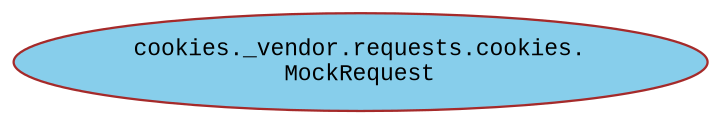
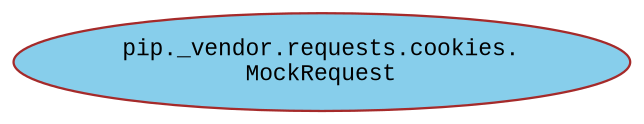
node "cookies._vendor.requests.cookies. MockRequest": label "cookies._vendor.requests.cookies. MockRequest" -> "pip._vendor.requests.cookies. MockRequest"
